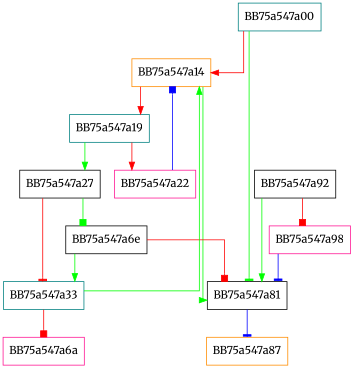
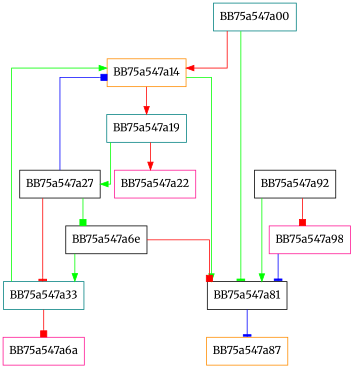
edge "BB75a547a22" -> "BB75a547a14": now "BB75a547a27" -> "BB75a547a14"
